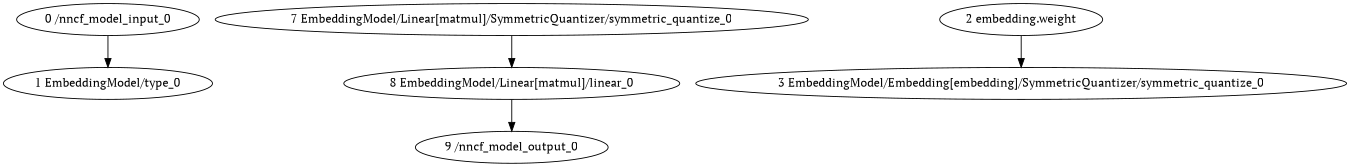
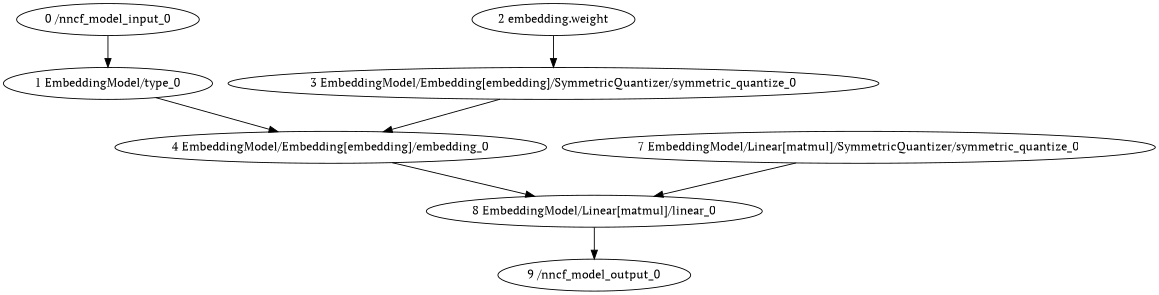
node "4 EmbeddingModel/Embedding[embedding]/embedding_0": added
